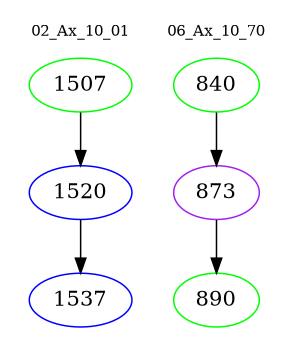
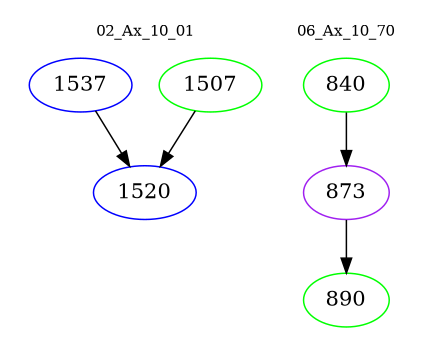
edge "1520" -> "1537": reversed
